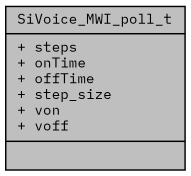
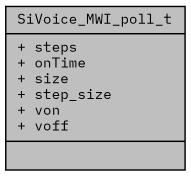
node "SiVoice_MWI_poll_t": text "+ offTime" -> "+ size"
